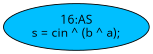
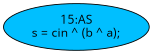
node "16:AS s = cin ^ (b ^ a);": label "16:AS s = cin ^ (b ^ a);" -> "15:AS s = cin ^ (b ^ a);"
